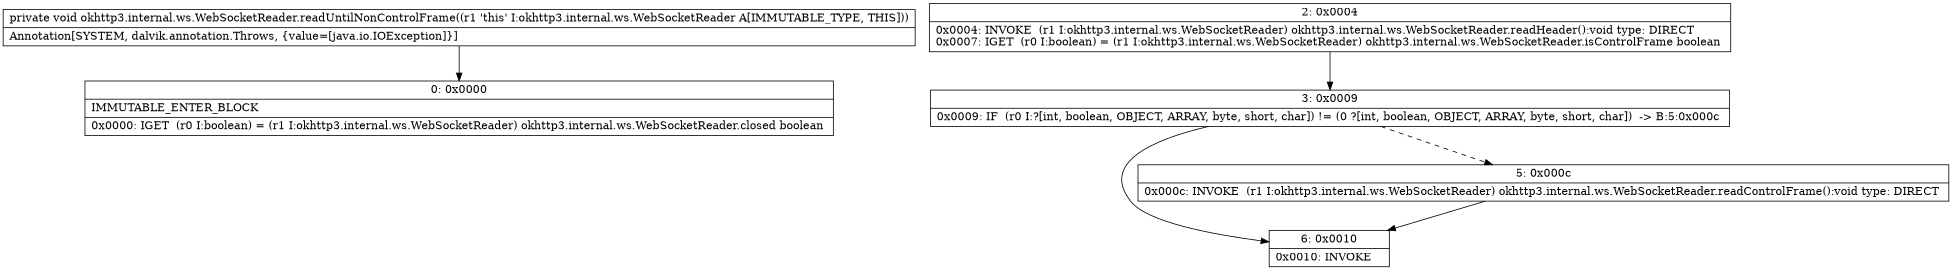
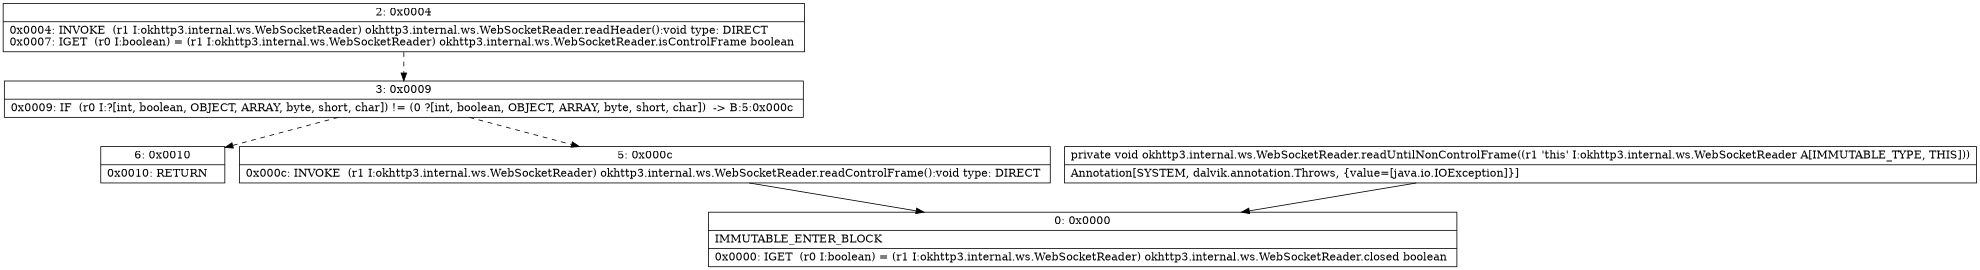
edge "2: 0x0004" -> "3: 0x0009": style solid -> dashed
edge "3: 0x0009" -> "6: 0x0010": style solid -> dashed
edge "5: 0x000c" -> "6: 0x0010": now "5: 0x000c" -> "0: 0x0000"
node "6: 0x0010": text "0x0010: INVOKE" -> "0x0010: RETURN"
